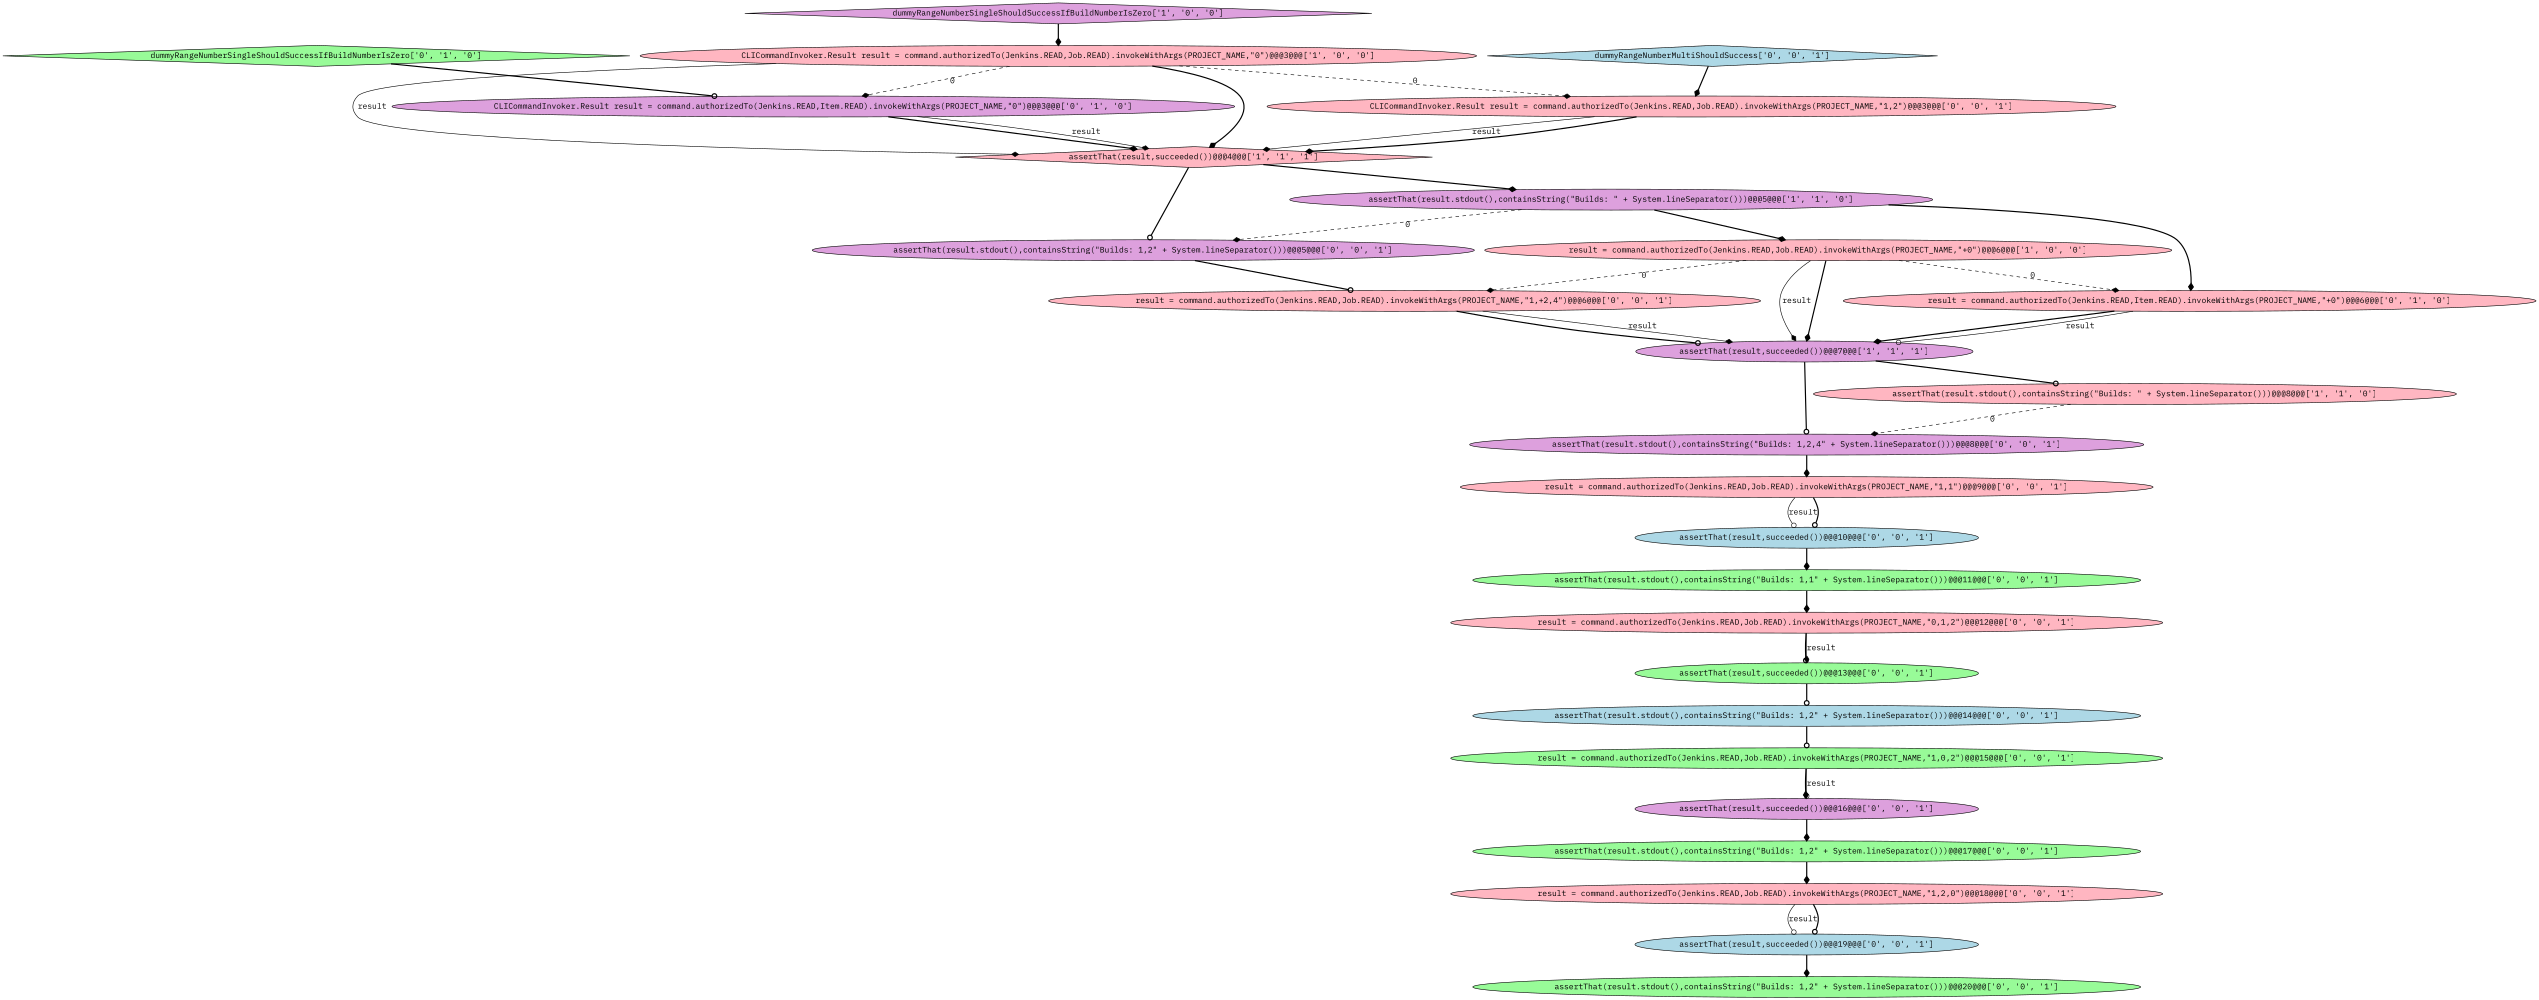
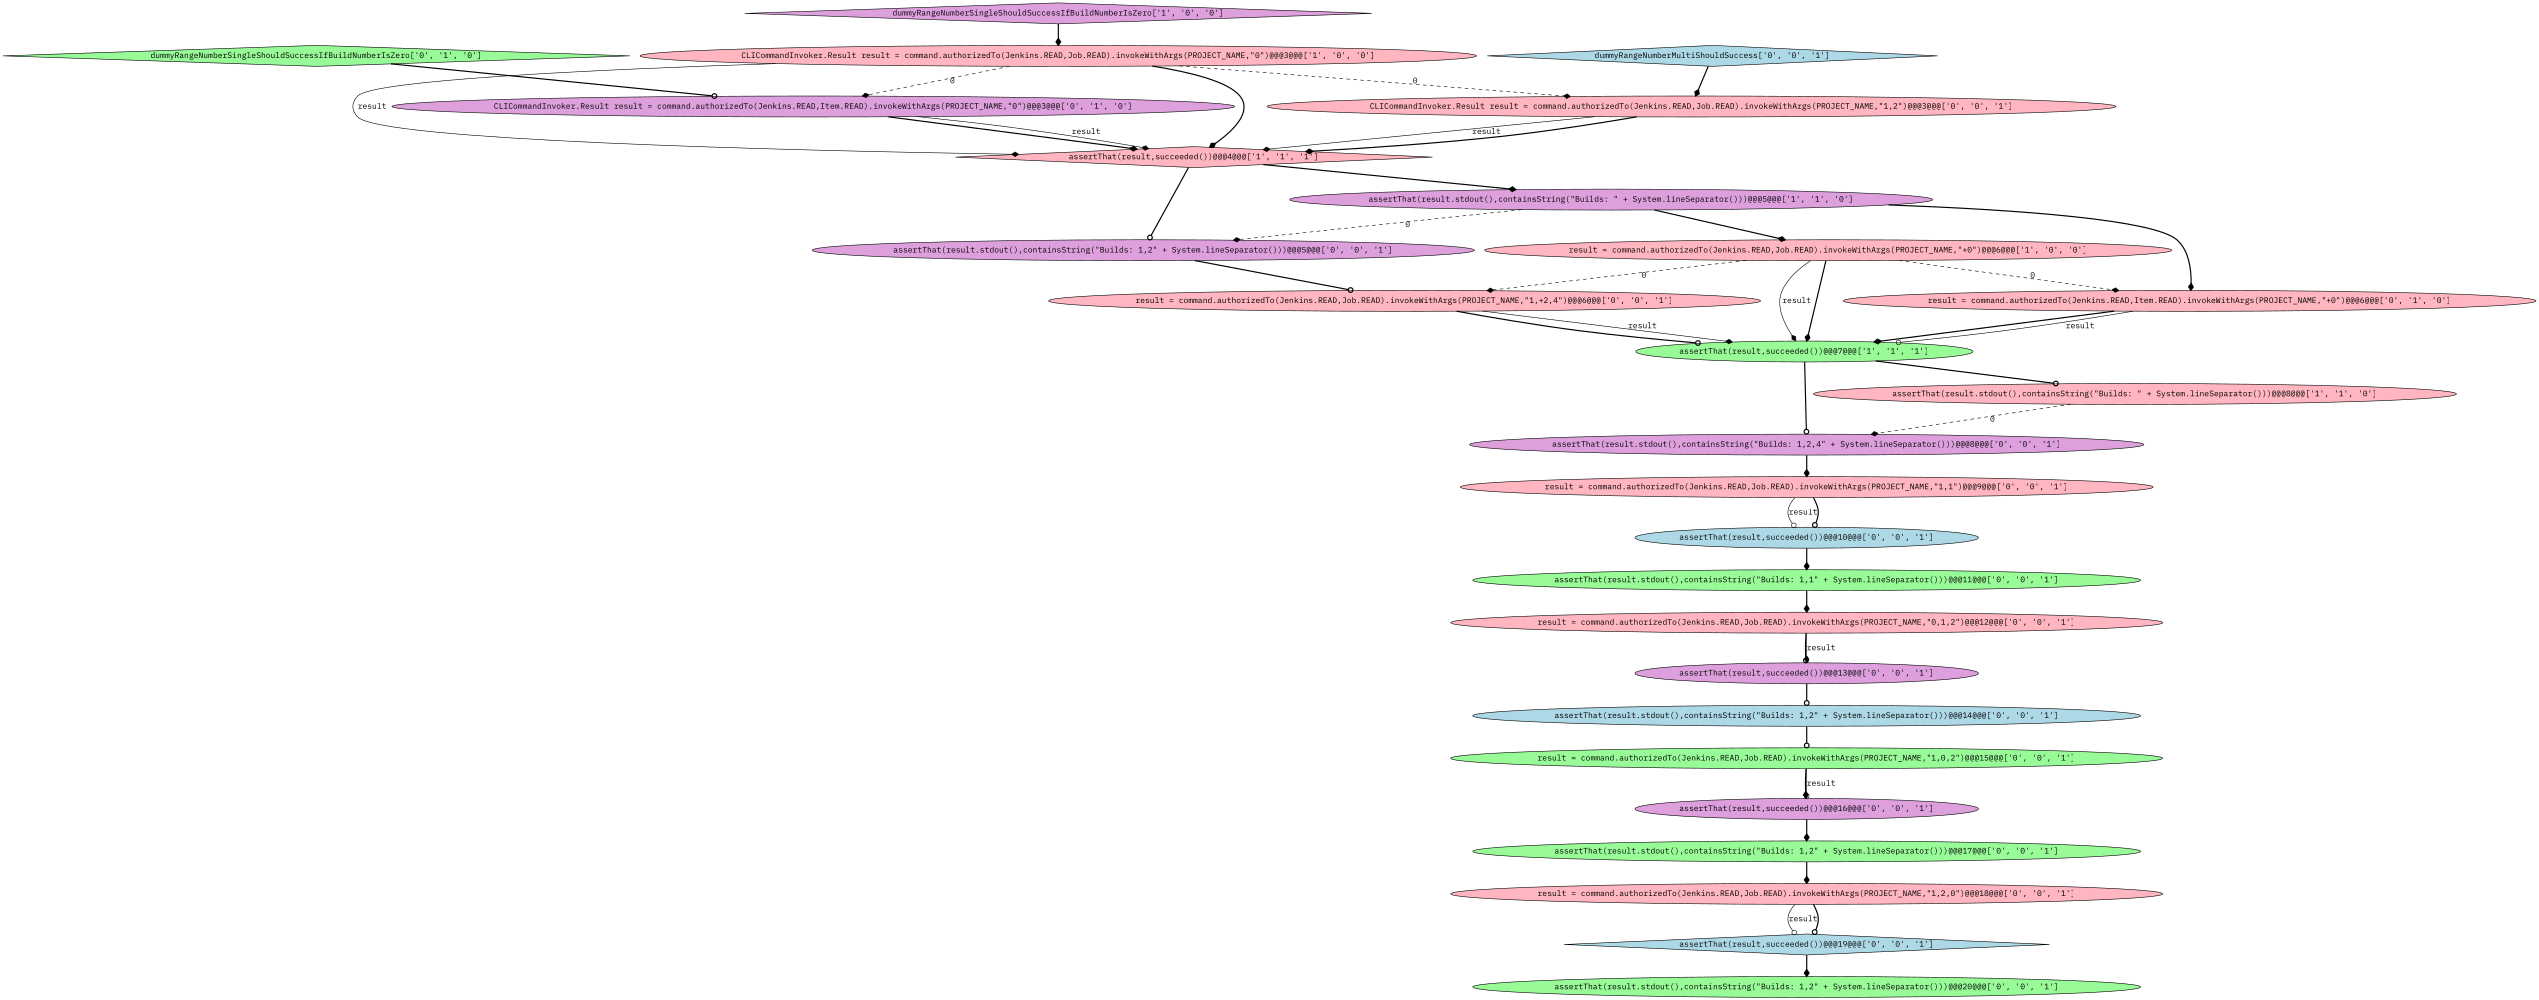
node "assertThat(result,succeeded())@@@7@@@['1', '1', '1']": fillcolor plum -> palegreen
node "assertThat(result,succeeded())@@@13@@@['0', '0', '1']": fillcolor palegreen -> plum
node "assertThat(result,succeeded())@@@19@@@['0', '0', '1']": shape ellipse -> diamond
